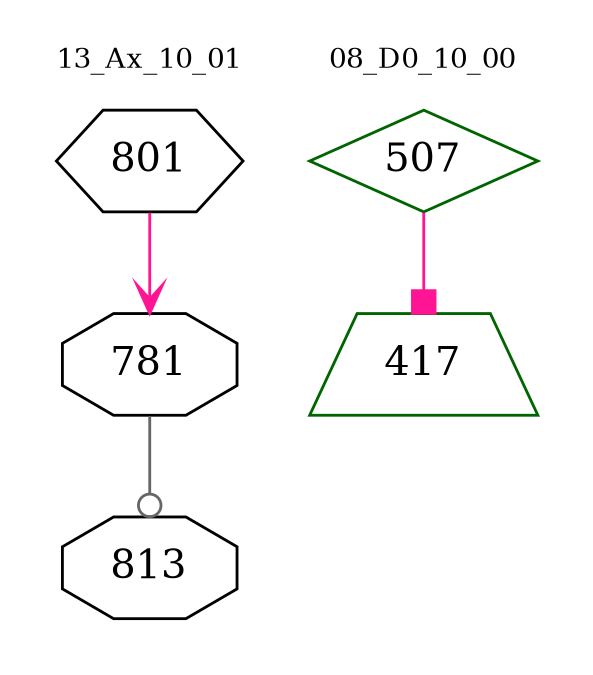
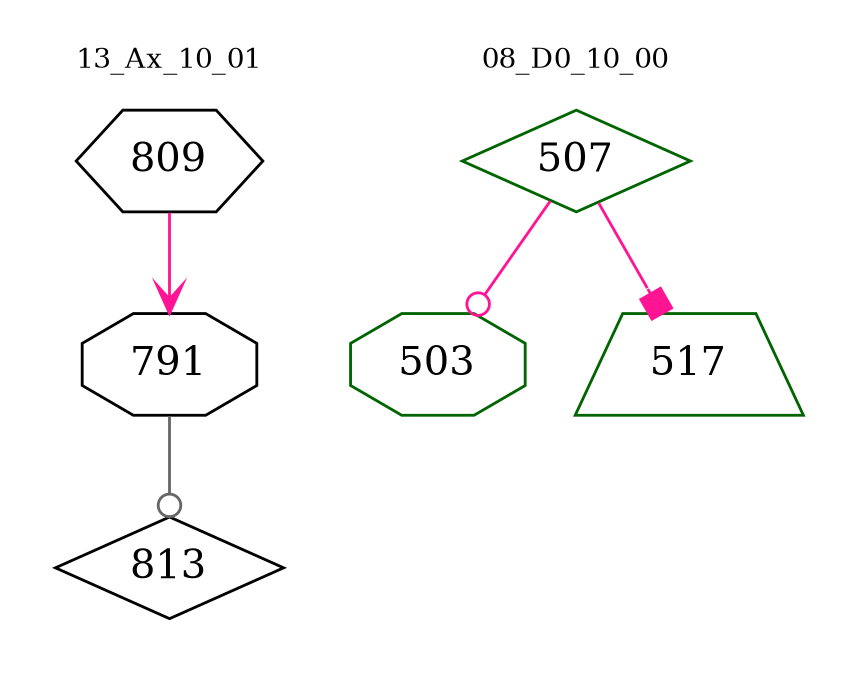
node "801": label "801" -> "809"
node "781": label "781" -> "791"
node "417": label "417" -> "517"
node "503": added
node "813": shape octagon -> diamond
